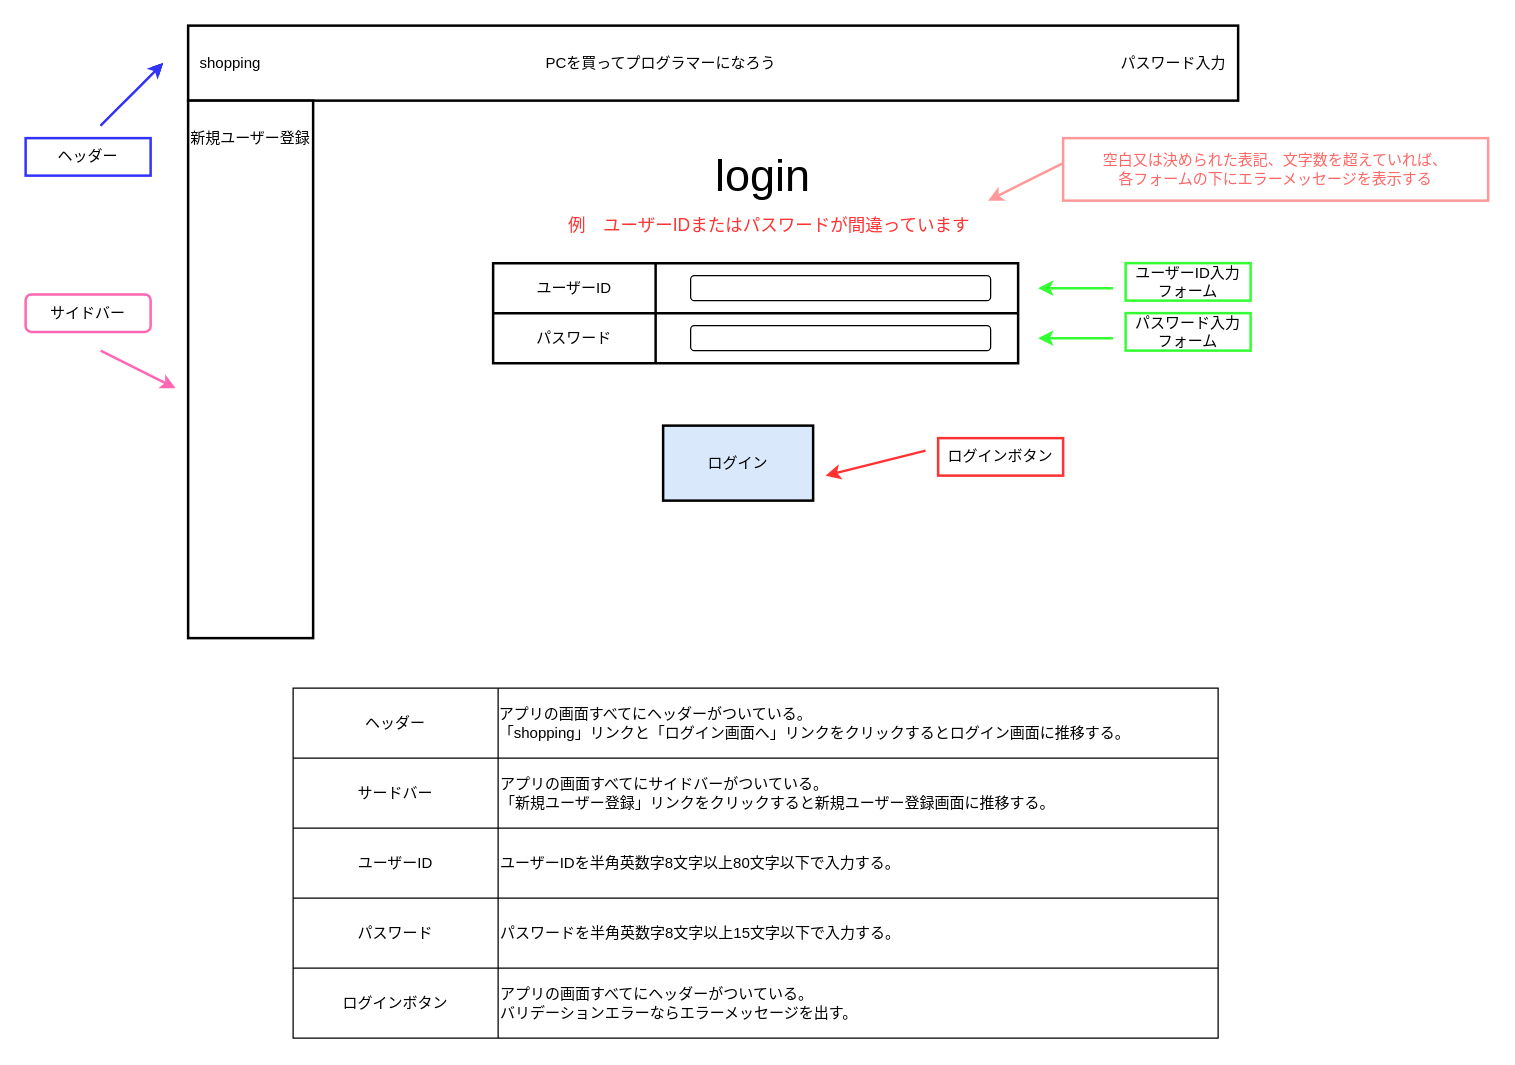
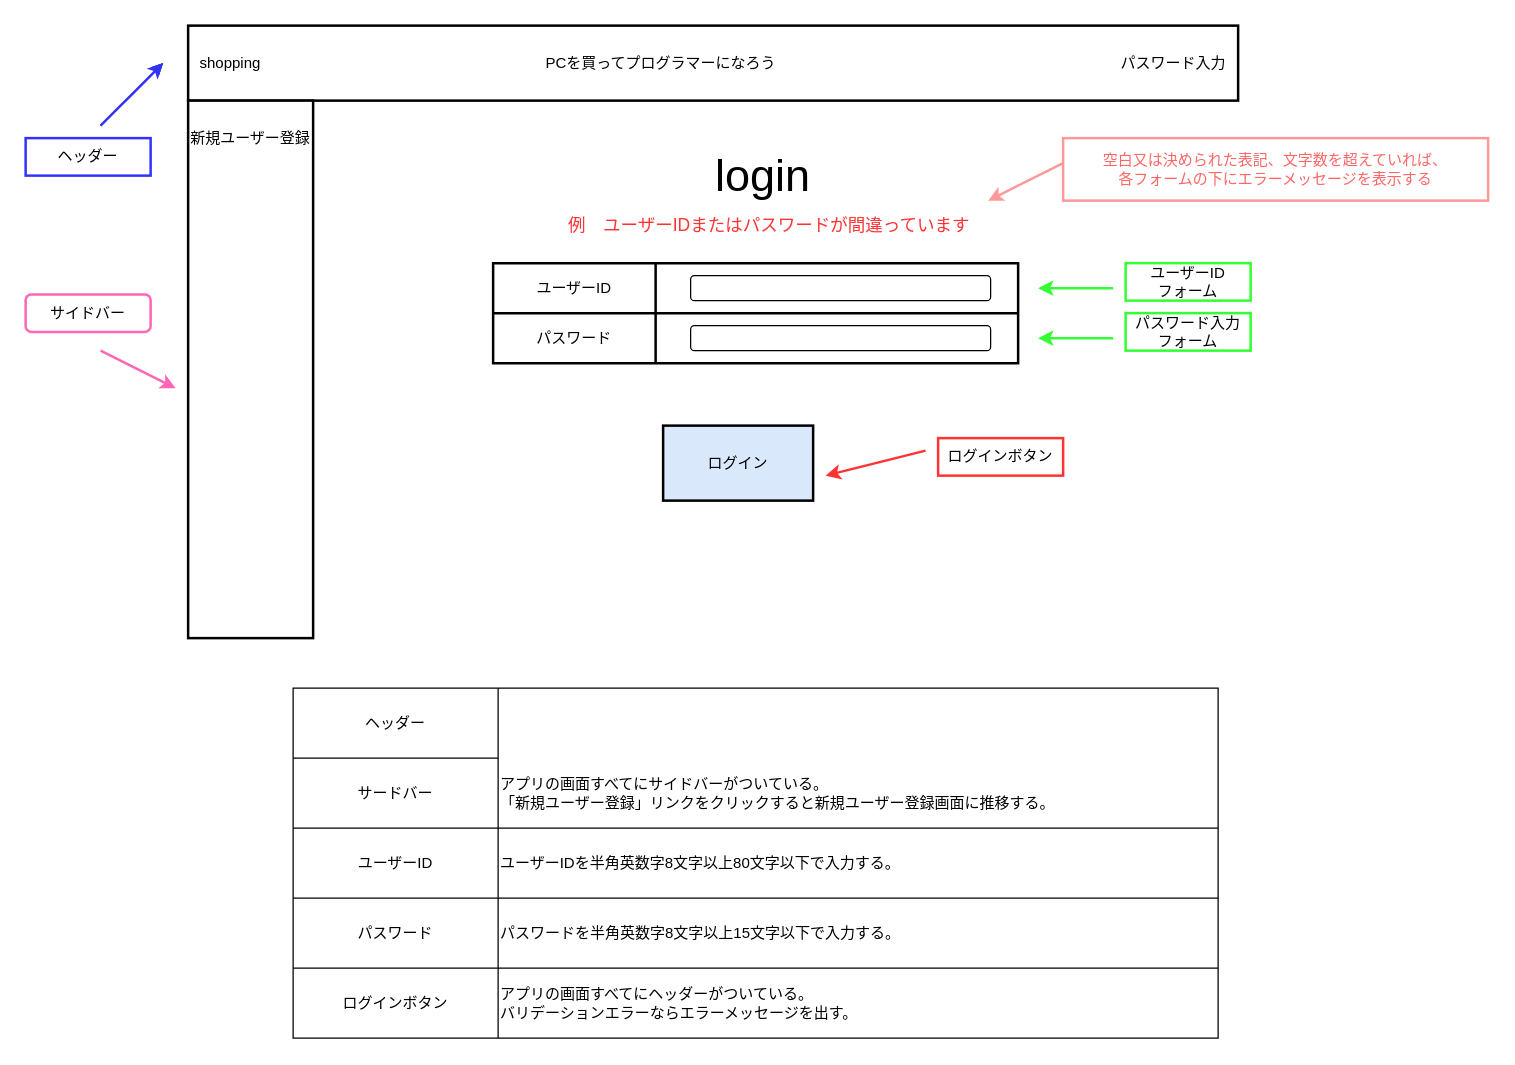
node "ユーザーID入力 フォーム": label "ユーザーID入力 フォーム" -> "ユーザーID フォーム"
node "アプリの画面すべてにヘッダーがついている。 「shopping」リンクと「ログイン画面へ」リンクをクリックするとログイン画面に推移する。": removed
